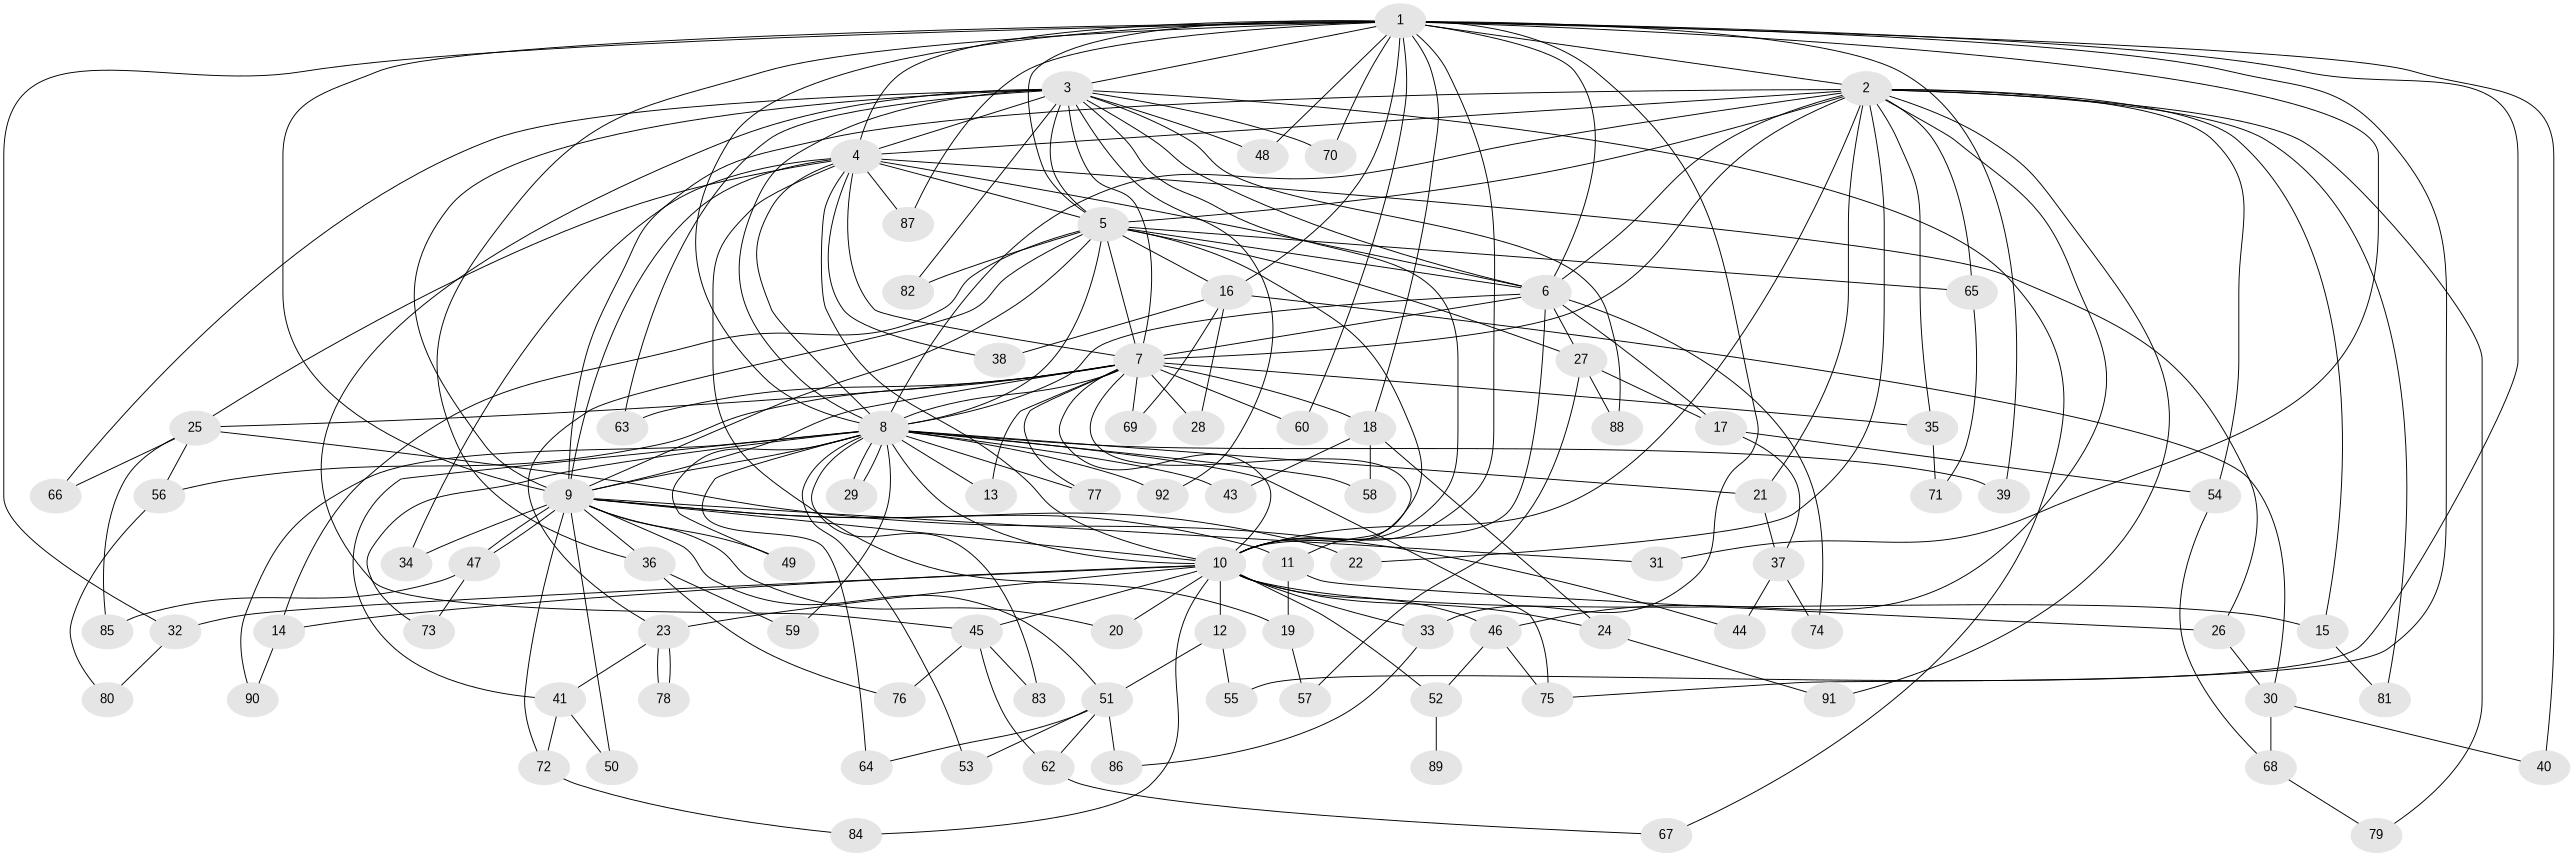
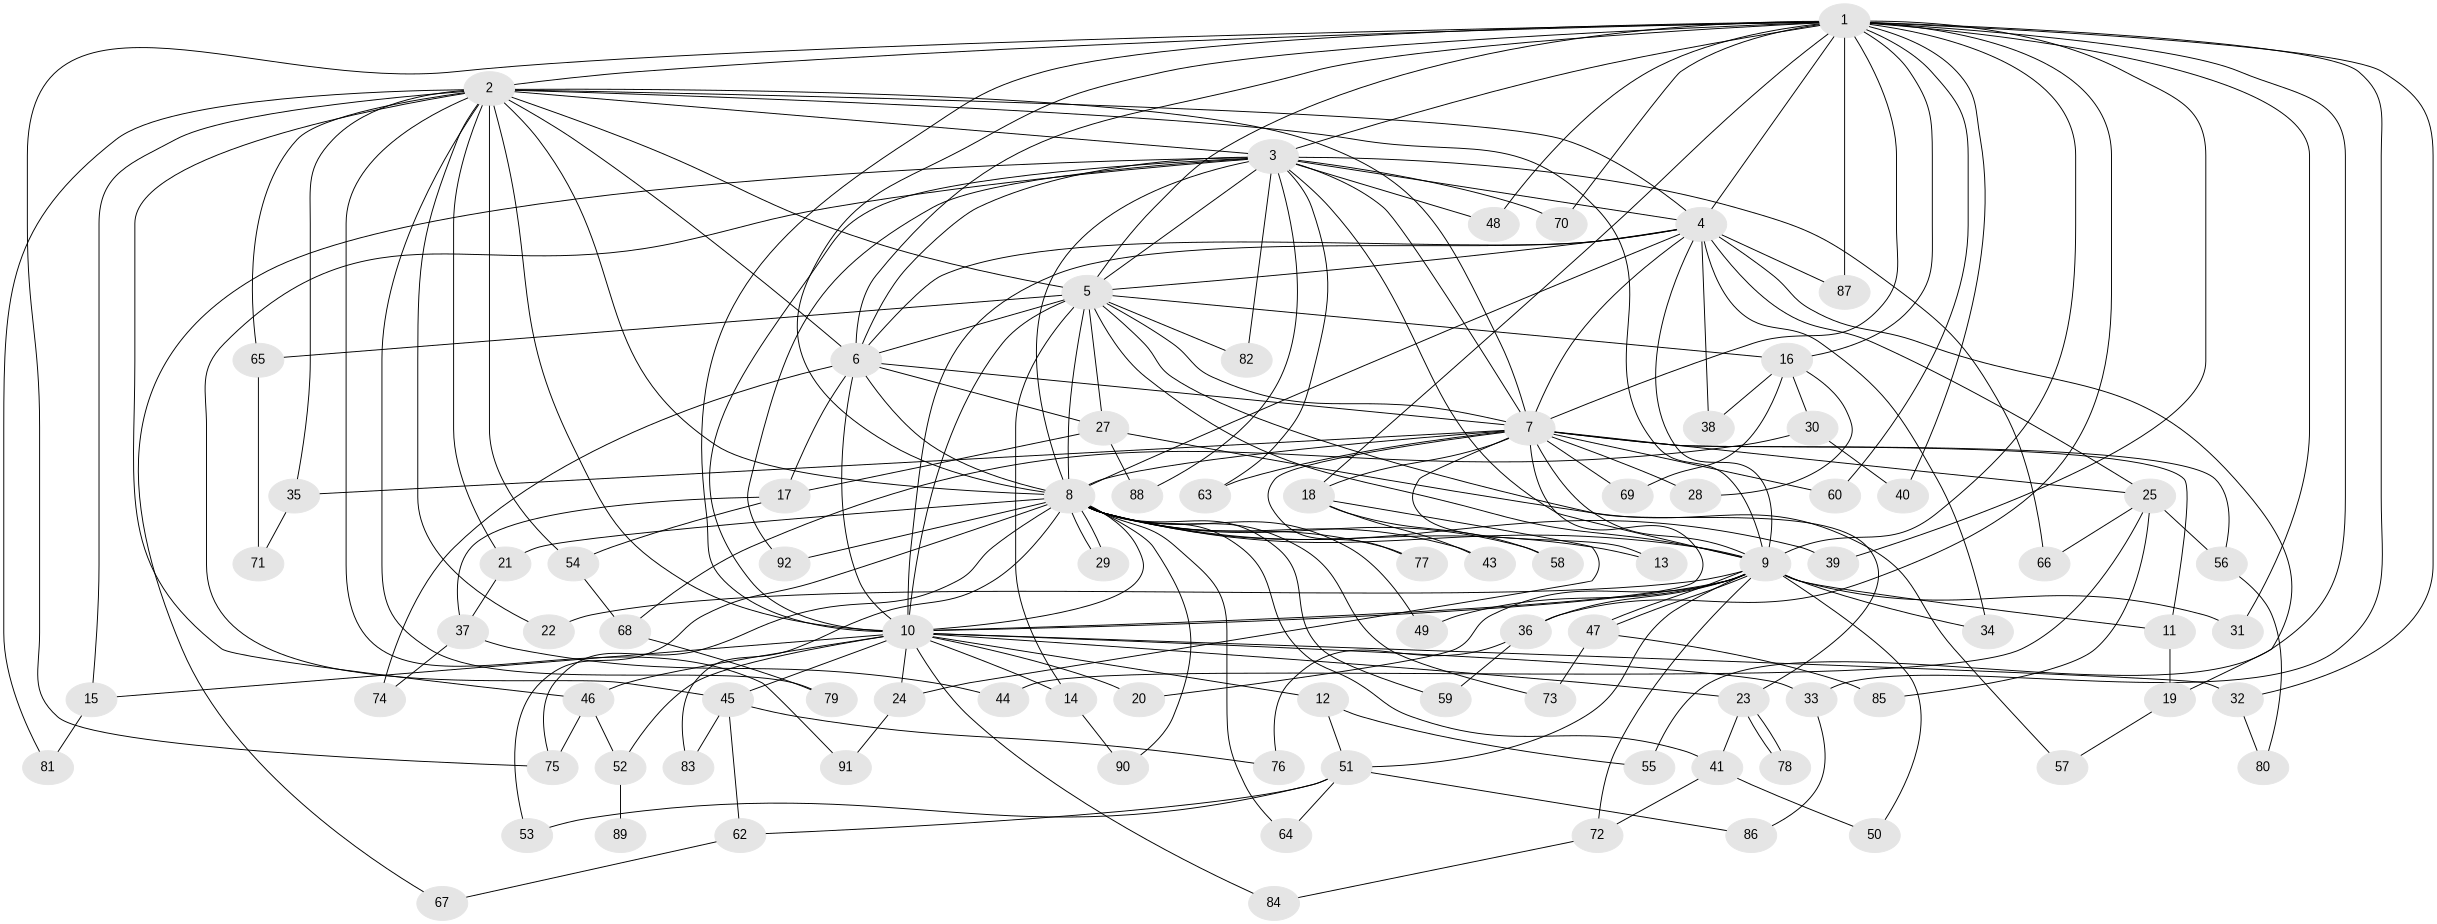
edge "2" -- "3": added
edge "1" -- "7": added
node "26": removed
